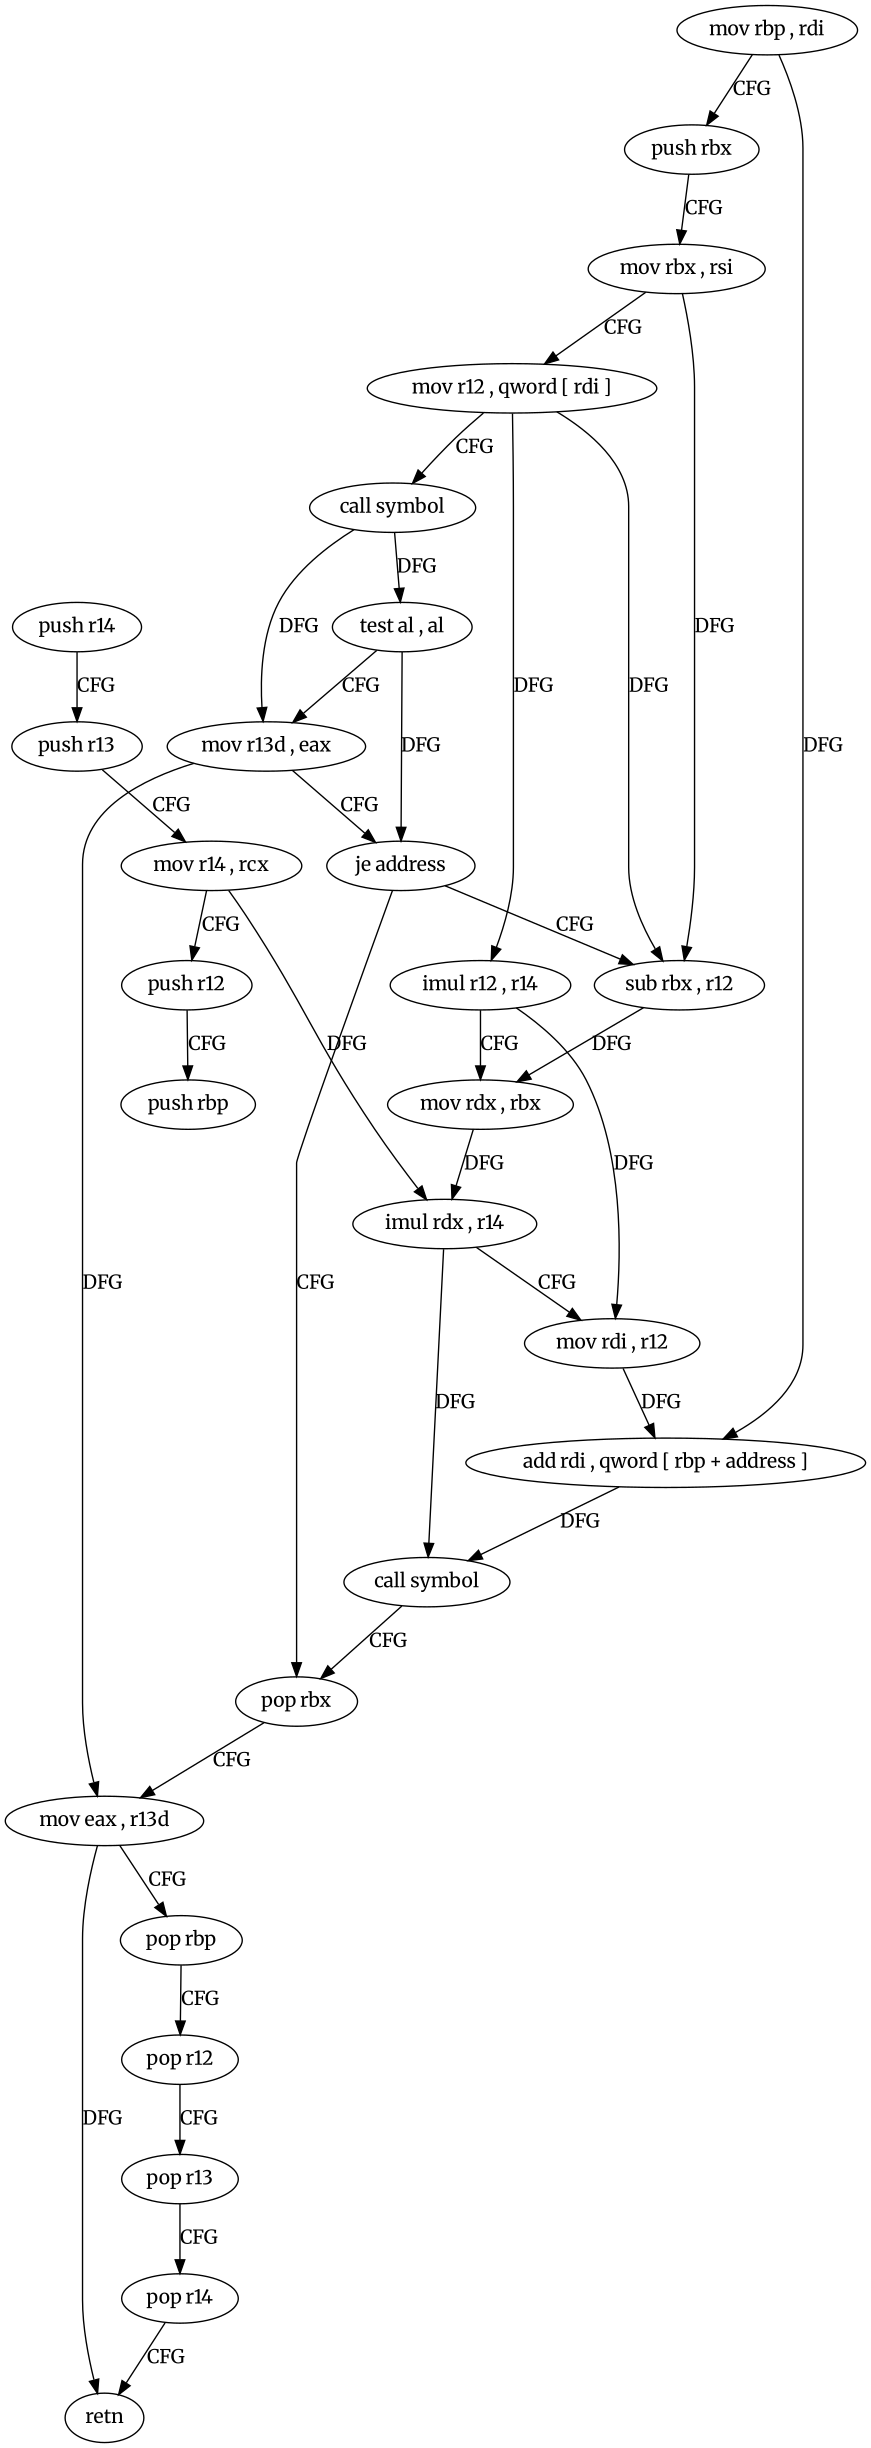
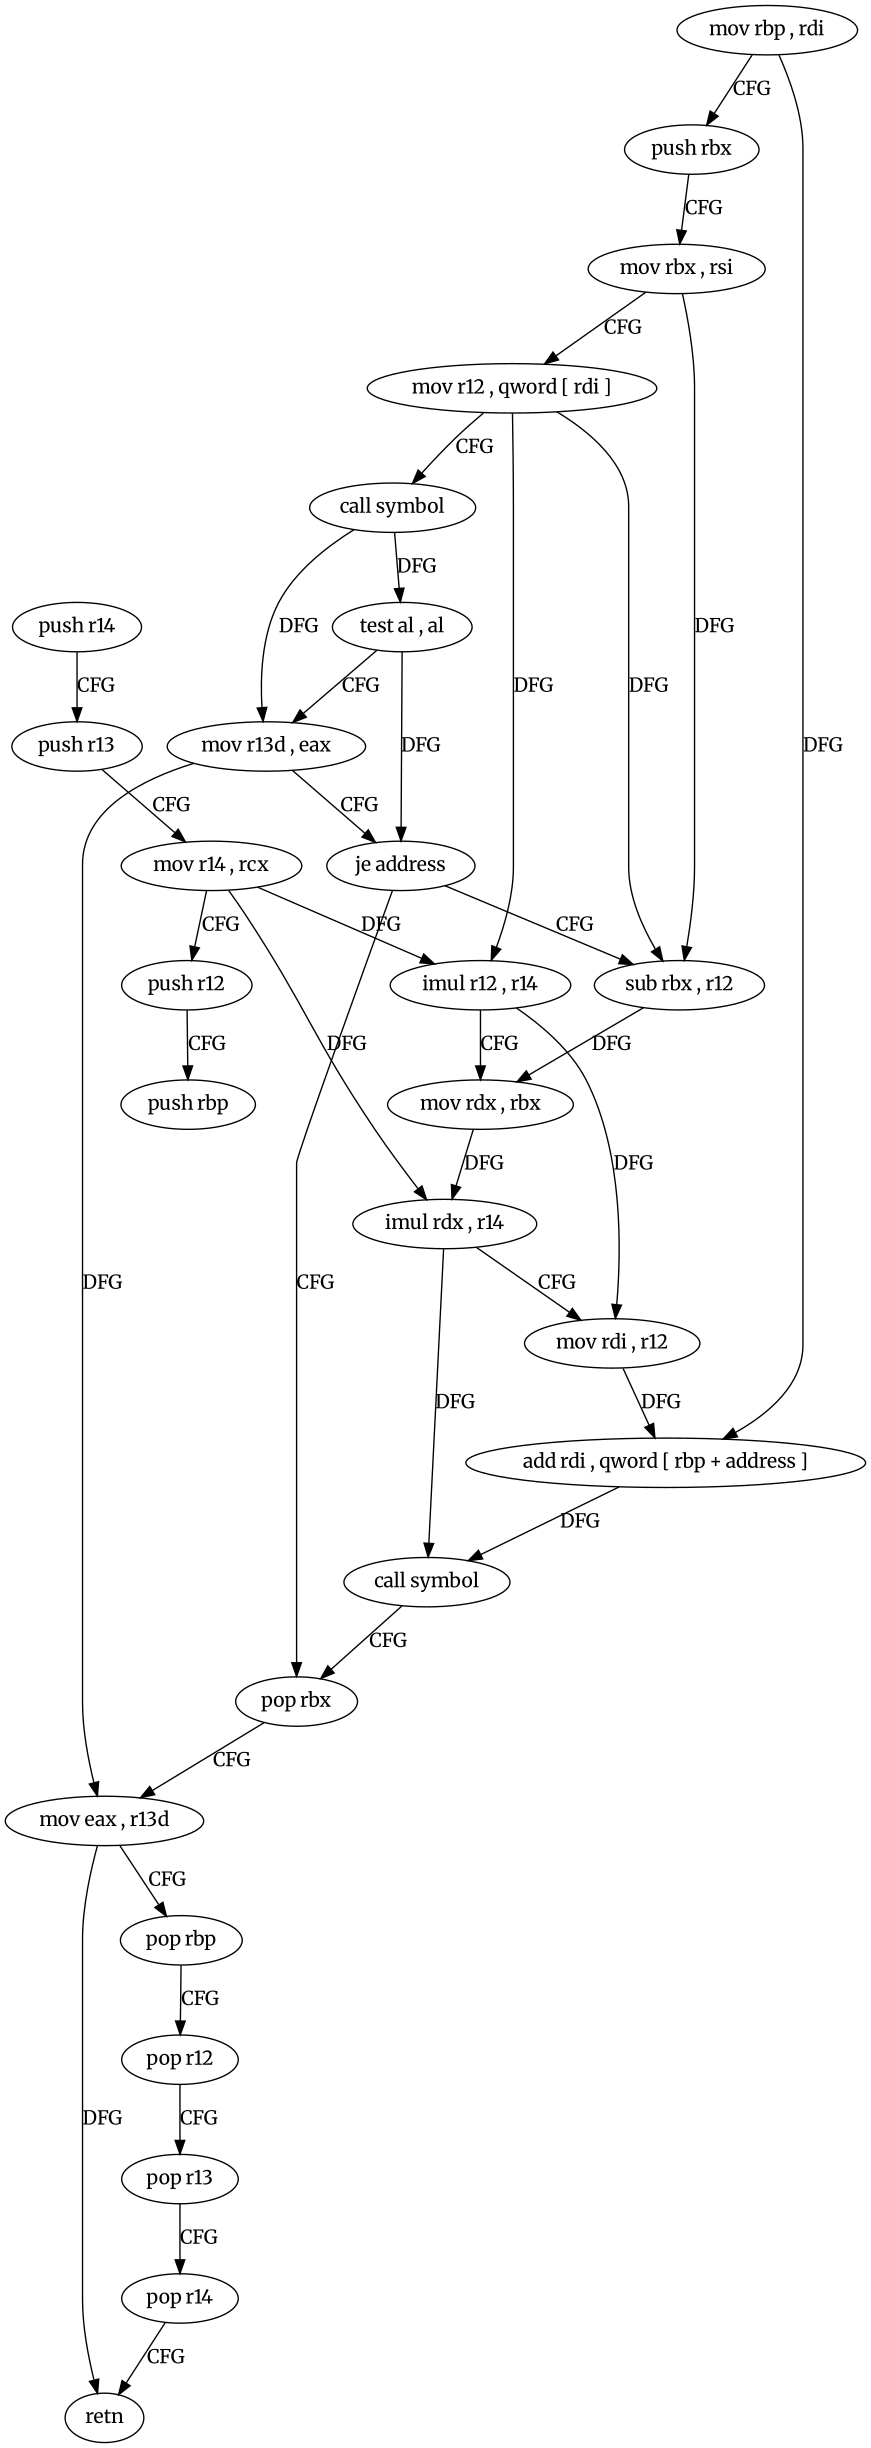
edge "mov r14 , rcx" -> "imul r12 , r14": added, label "DFG"
